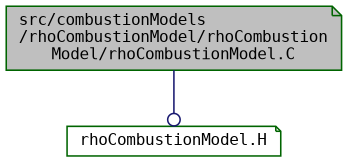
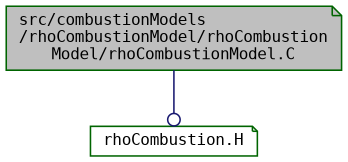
node "rhoCombustionModel.H": label "rhoCombustionModel.H" -> "rhoCombustion.H"
